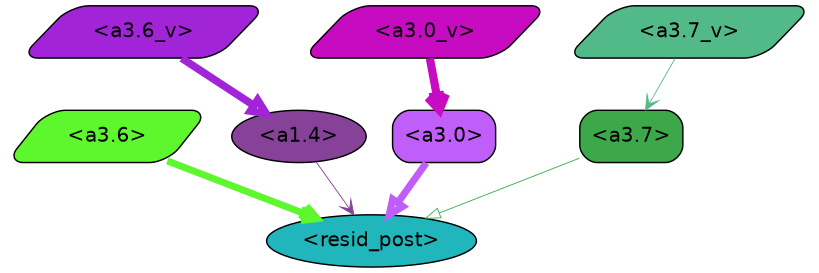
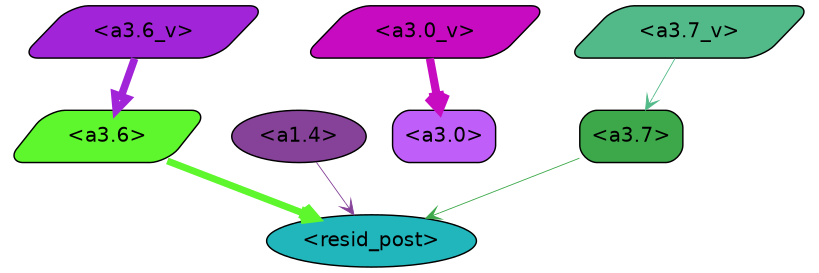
edge "<a3.6_v>" -> "<a1.4>": now "<a3.6_v>" -> "<a3.6>"
edge "<a3.0>" -> "<resid_post>": removed
edge "<a3.7>" -> "<resid_post>": arrowhead onormal -> vee
